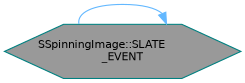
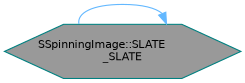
node "SSpinningImage::SLATE _EVENT": label "SSpinningImage::SLATE _EVENT" -> "SSpinningImage::SLATE _SLATE"
